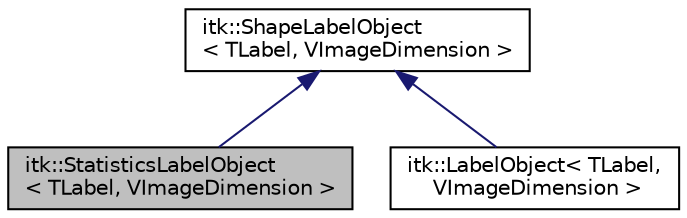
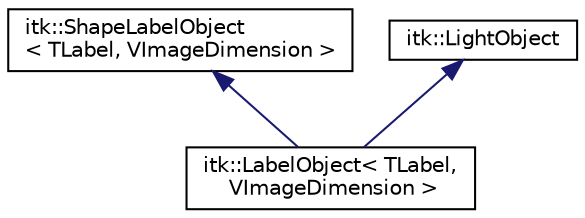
node "itk::LightObject": added
node "itk::StatisticsLabelObject < TLabel, VImageDimension >": removed
